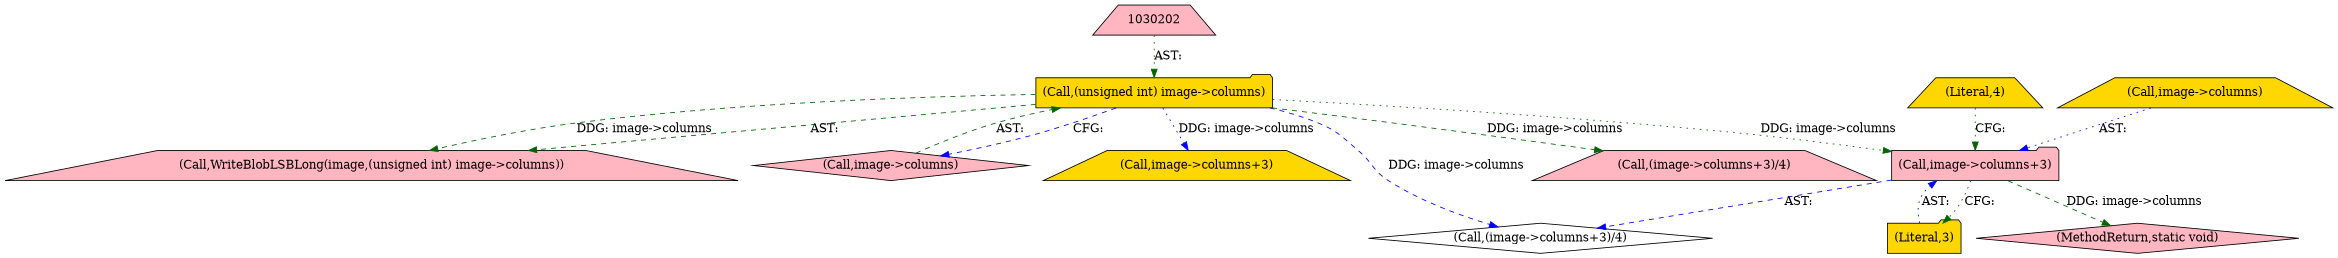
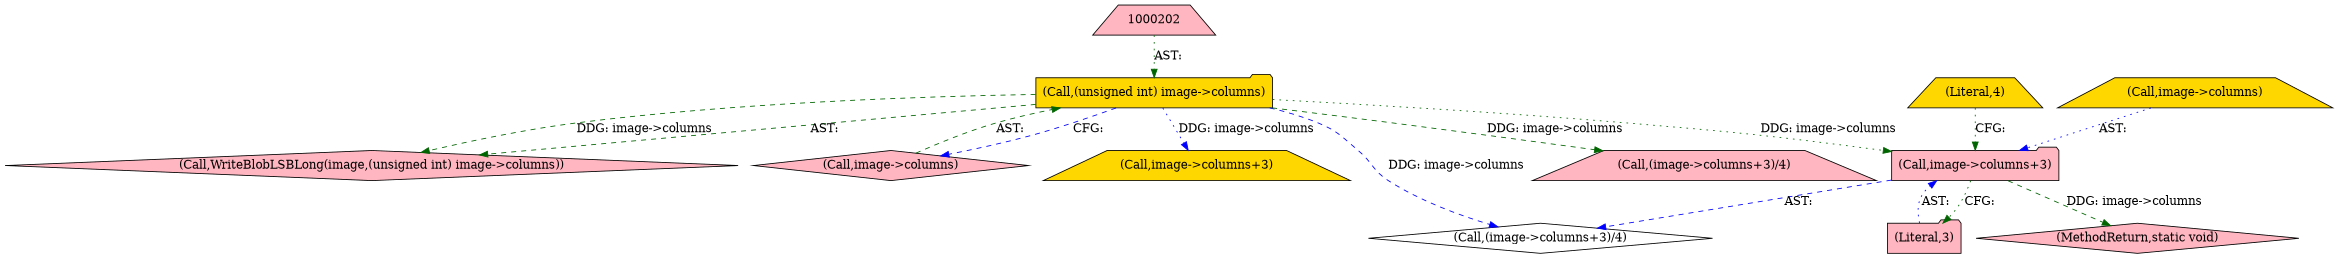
node "1030202": label "1030202" -> "1000202"
node "(Call,WriteBlobLSBLong(image,(unsigned int) image->columns))": shape trapezium -> diamond
node "(Literal,3)": fillcolor gold -> lightpink
